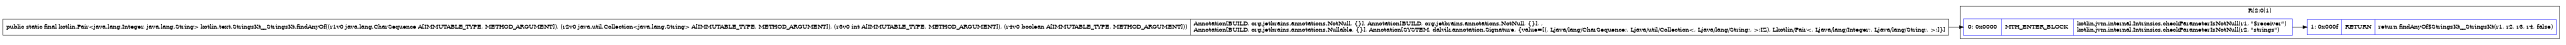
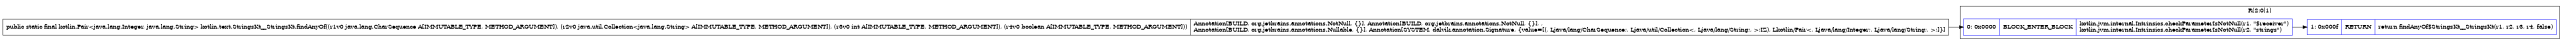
node "0: 0x0000": text "MTH_ENTER_BLOCK" -> "BLOCK_ENTER_BLOCK"
